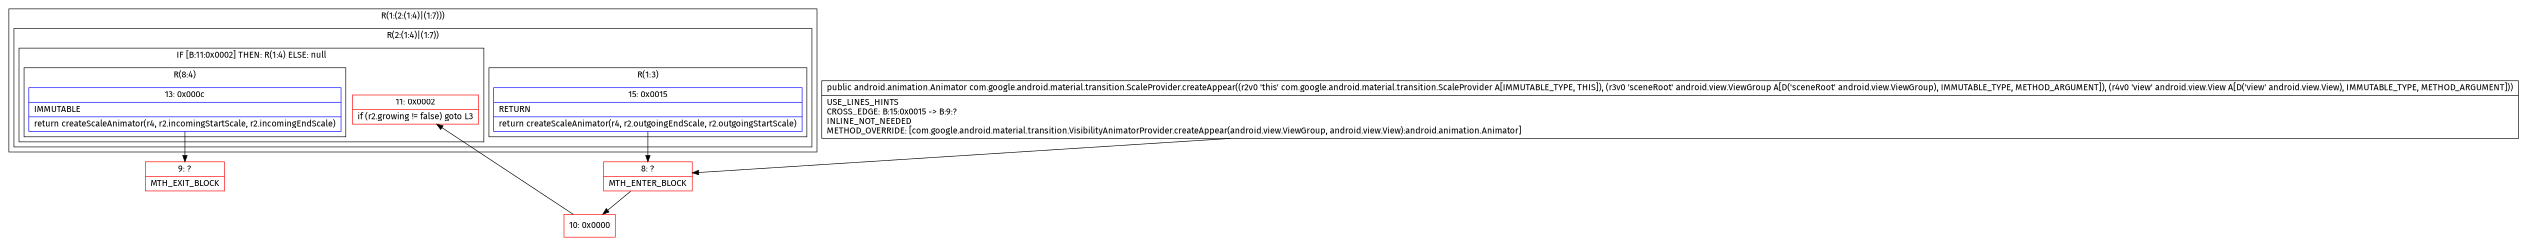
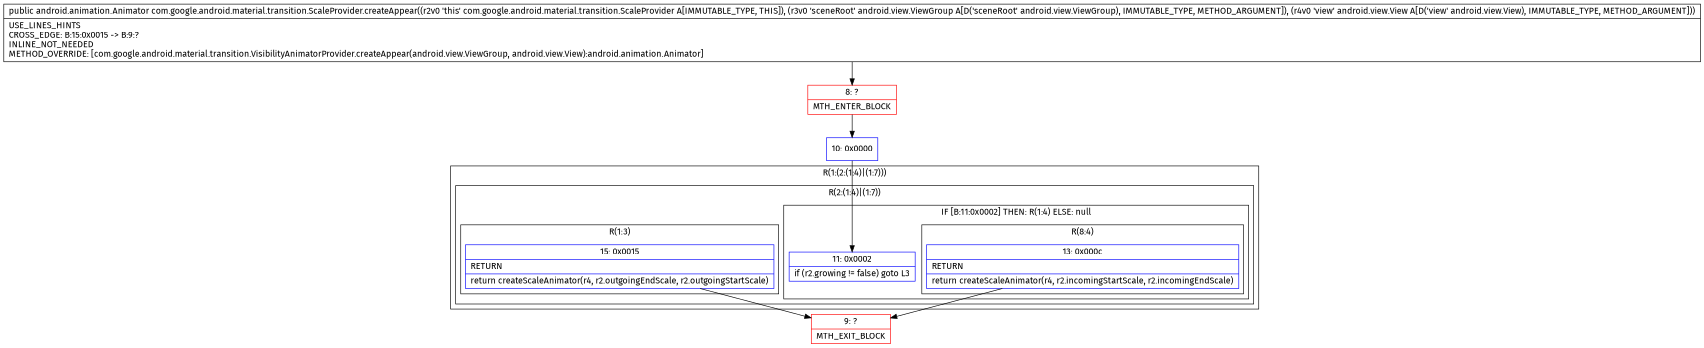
node "13: 0x000c": text "IMMUTABLE" -> "RETURN"
node "11: 0x0002": color red -> blue
edge "15: 0x0015" -> "8: ?": now "15: 0x0015" -> "9: ?"
node "10: 0x0000": color red -> blue
